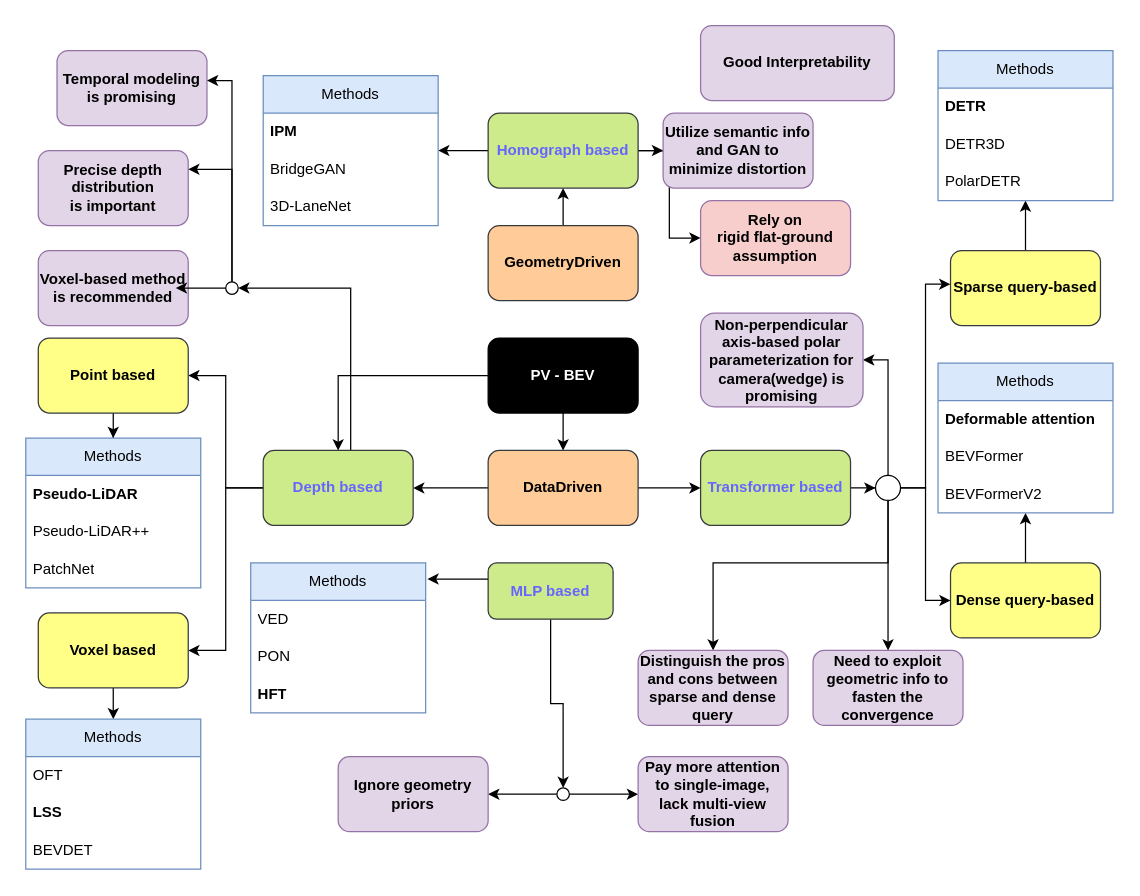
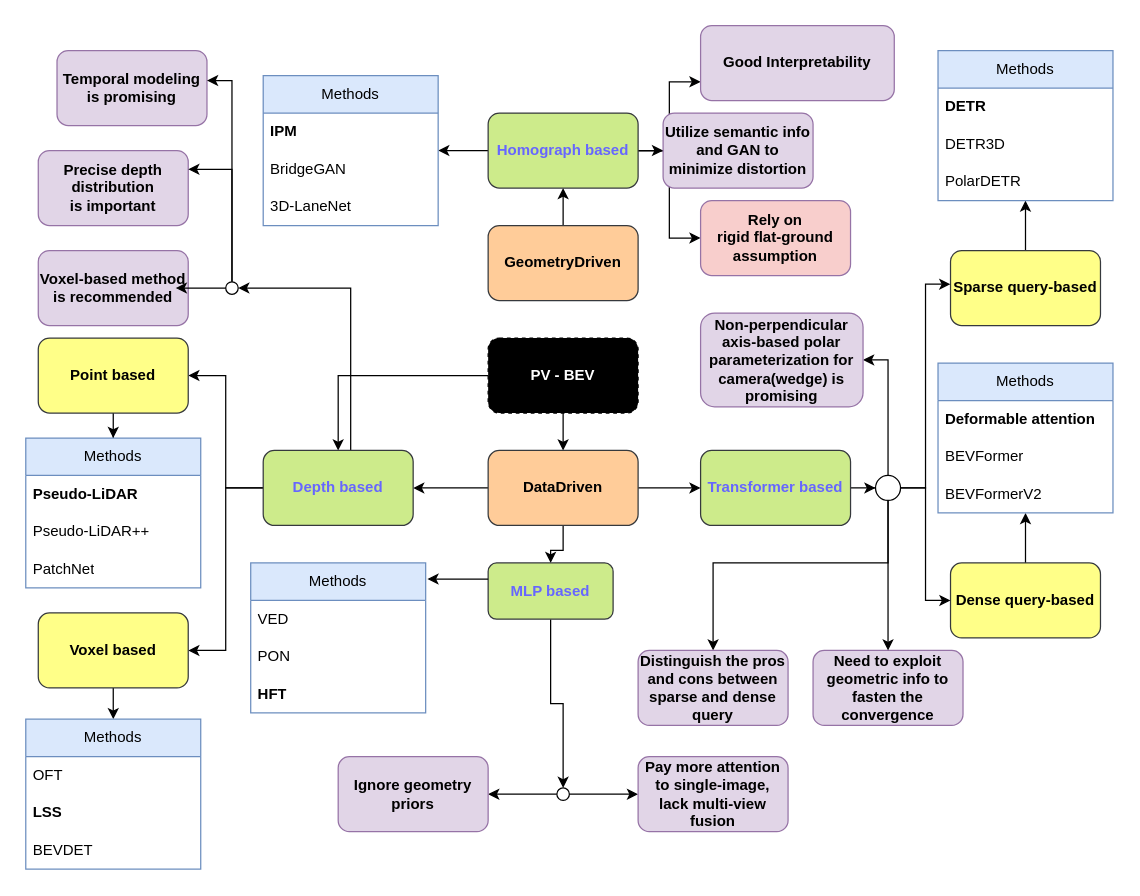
edge "Homograph based" -> "Good Interpretability": added
node "PV - BEV": style solid -> dashed
edge "DataDriven" -> "MLP based": added
